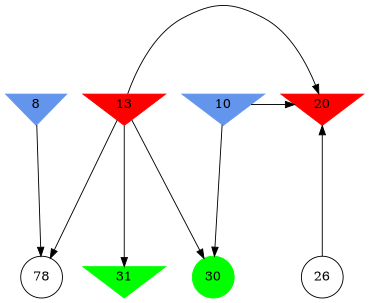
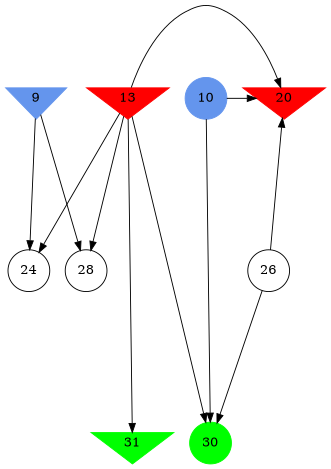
node "8": label "8" -> "9"
node "10": shape invtriangle -> circle
node "24": added
node "78": label "78" -> "28"
edge "26" -> "30": added
